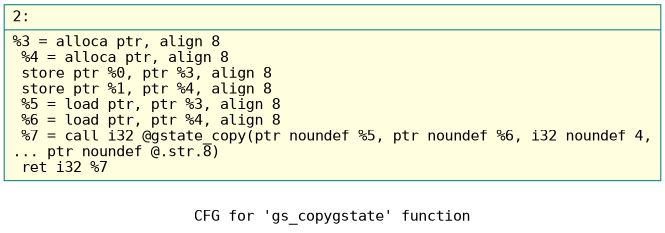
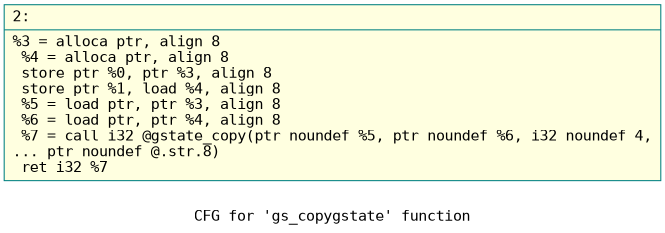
node "2:": text "store ptr %1, ptr %4, align 8" -> "store ptr %1, load %4, align 8"
